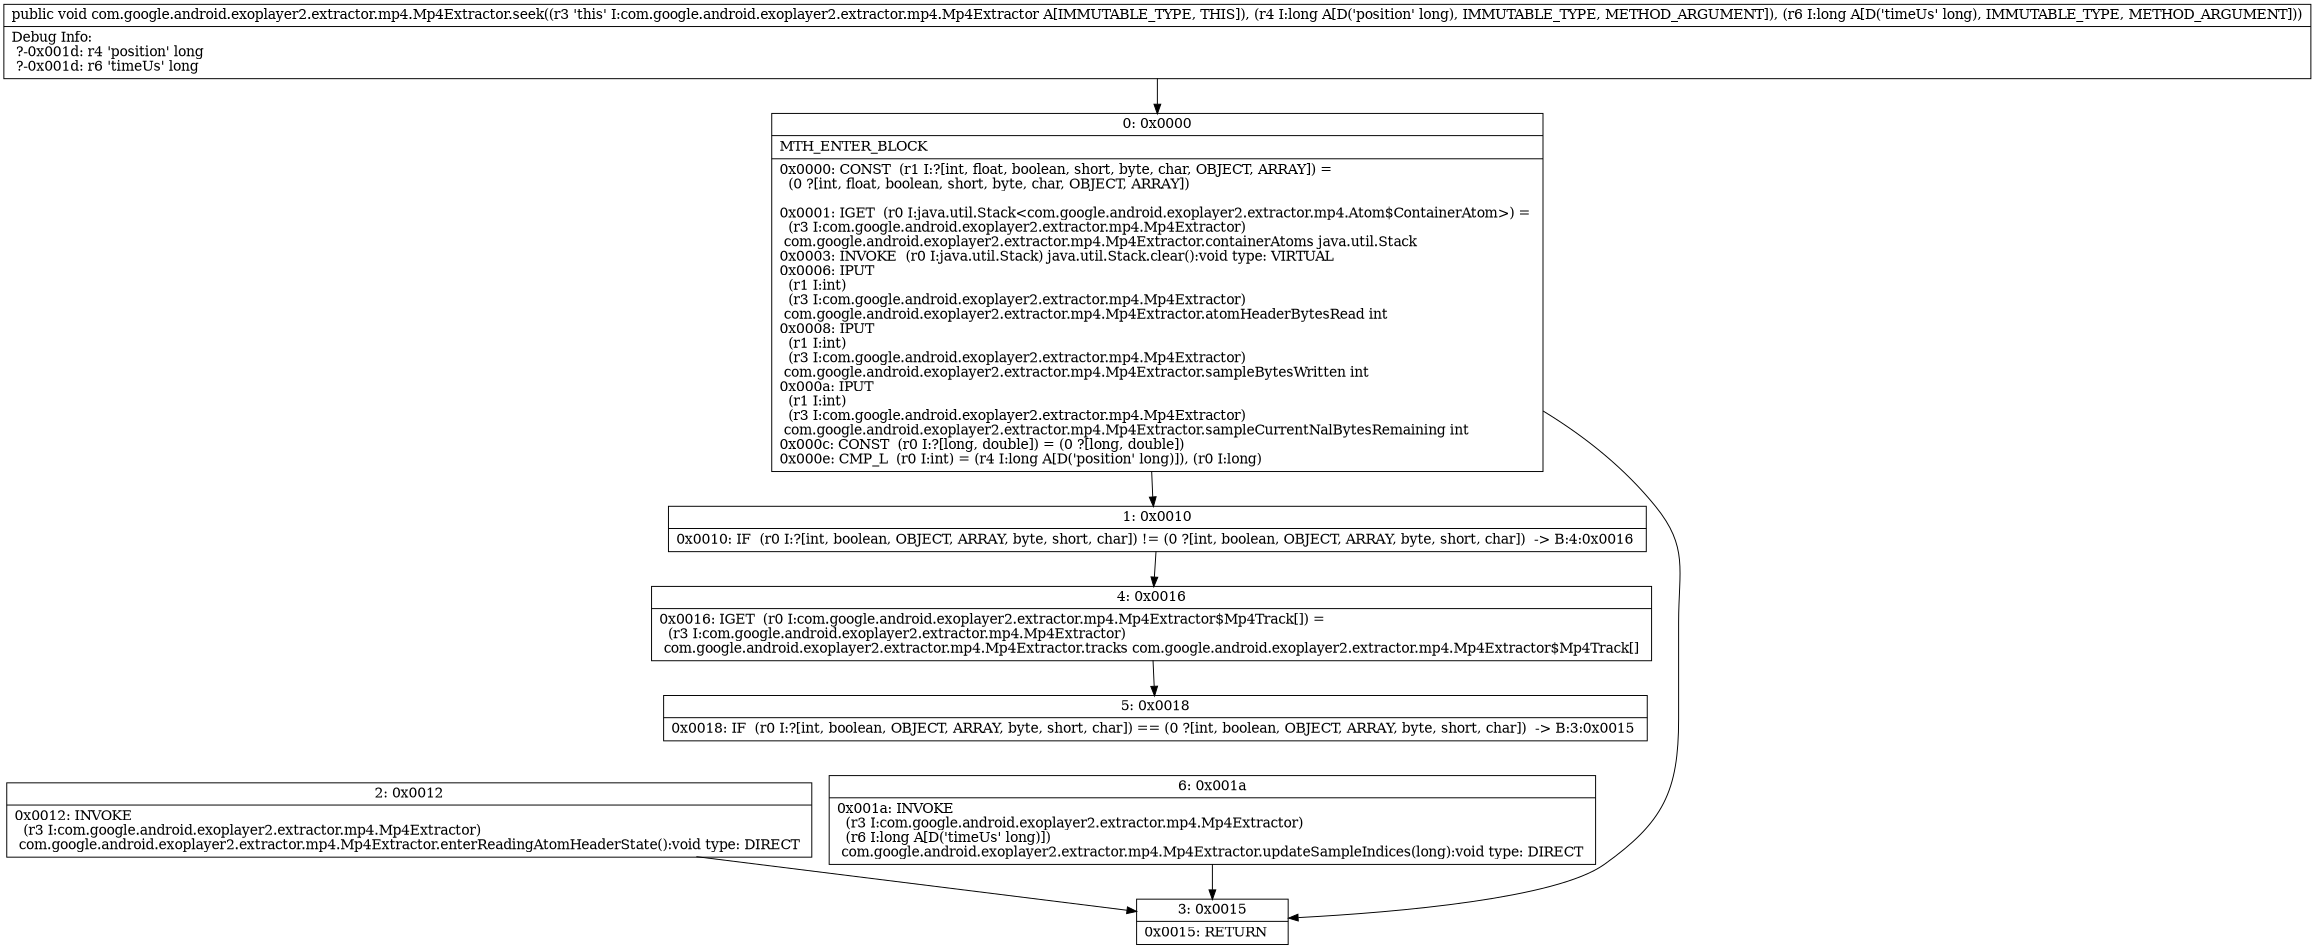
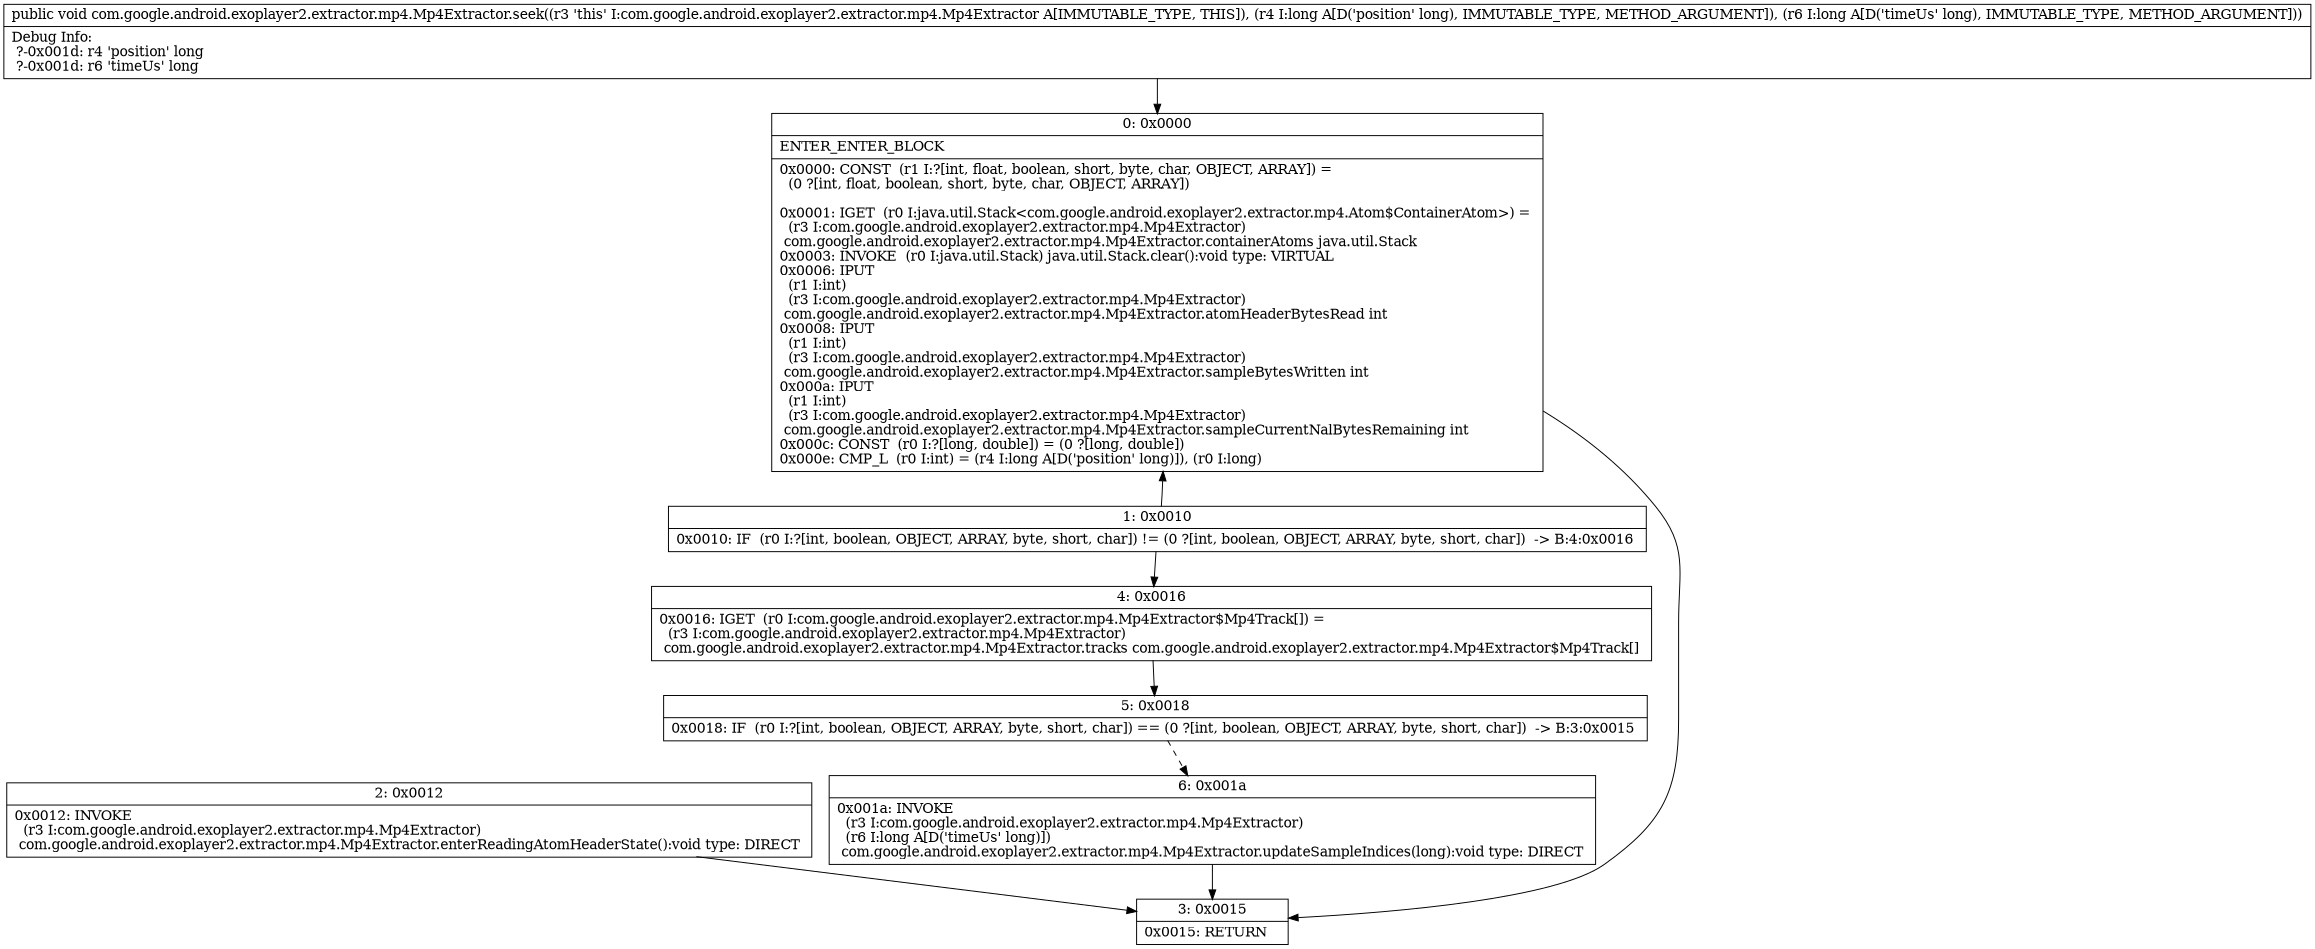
node "0: 0x0000": text "MTH_ENTER_BLOCK" -> "ENTER_ENTER_BLOCK"
edge "0: 0x0000" -> "1: 0x0010": reversed
edge "5: 0x0018" -> "6: 0x001a": added
